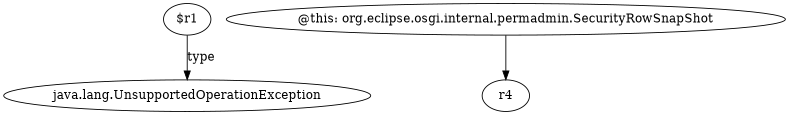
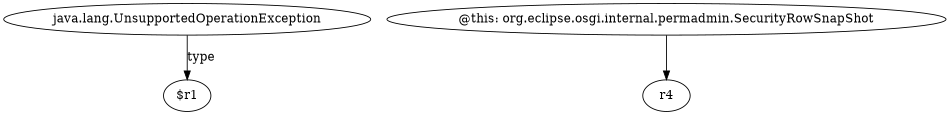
edge "$r1" -> "java.lang.UnsupportedOperationException": reversed
